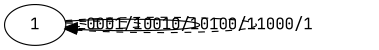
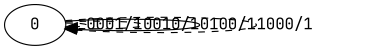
node "1": label "1" -> "0"
